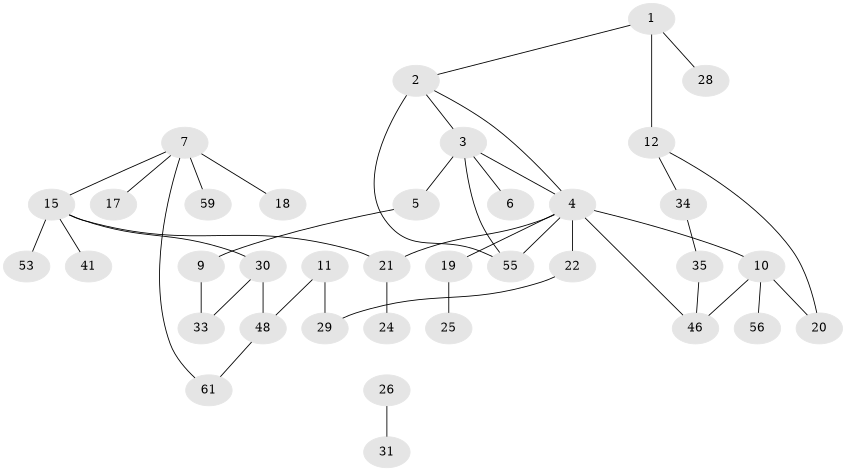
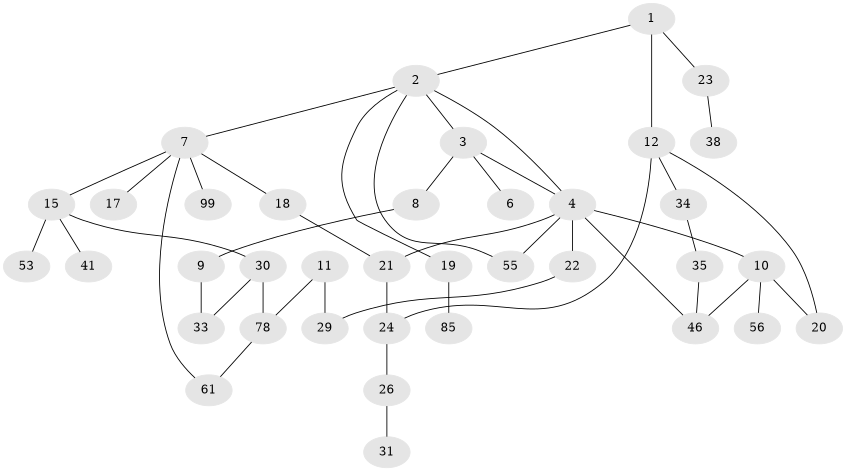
node "28": label "28" -> "23"
edge "2" -- "7": added
node "38": added
node "59": label "59" -> "99"
node "5": label "5" -> "8"
edge "3" -- "55": removed
edge "15" -- "21": now "18" -- "21"
edge "4" -- "19": now "2" -- "19"
edge "12" -- "24": added
node "48": label "48" -> "78"
node "25": label "25" -> "85"
edge "24" -- "26": added
